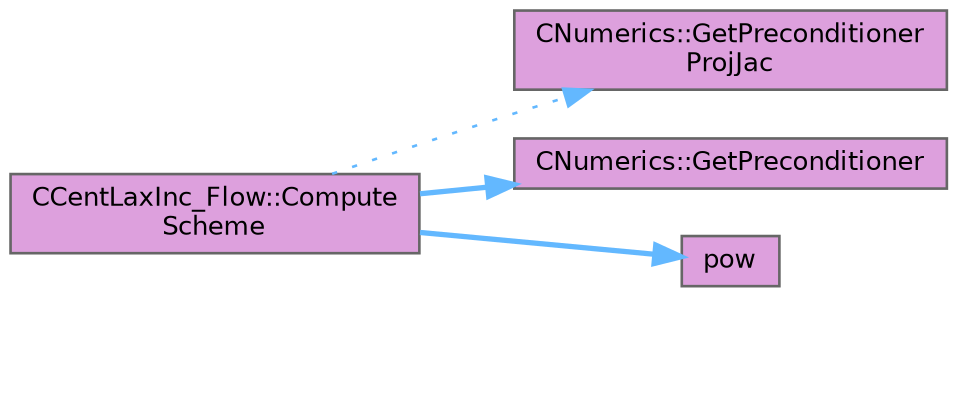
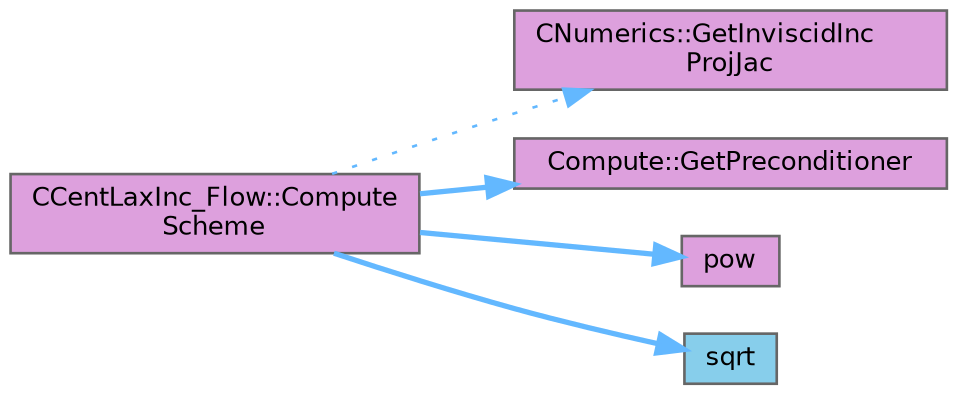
node "CNumerics::GetPreconditioner ProjJac": label "CNumerics::GetPreconditioner ProjJac" -> "CNumerics::GetInviscidInc ProjJac"
node "CNumerics::GetPreconditioner": label "CNumerics::GetPreconditioner" -> "Compute::GetPreconditioner"
node "sqrt": added
